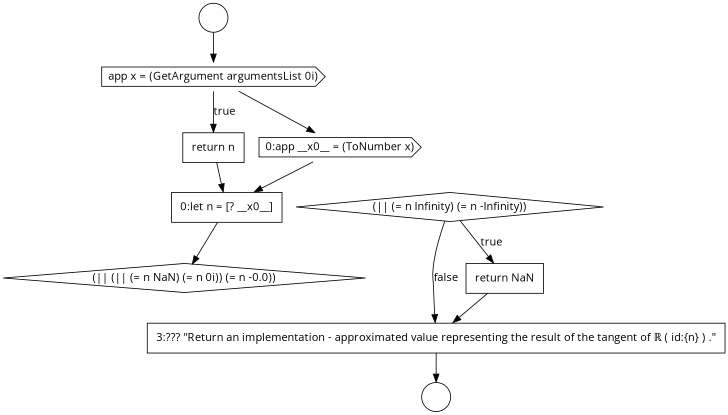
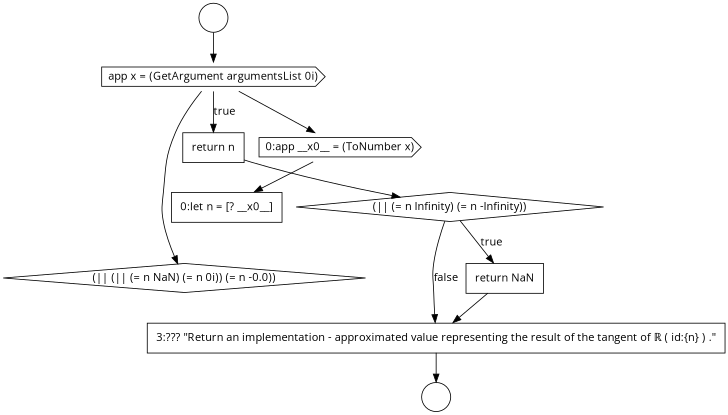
edge "return n" -> "0:let n = [? __x0__]": now "return n" -> "(|| (= n Infinity) (= n -Infinity))"
edge "0:let n = [? __x0__]" -> "(|| (|| (= n NaN) (= n 0i)) (= n -0.0))": now "app x = (GetArgument argumentsList 0i)" -> "(|| (|| (= n NaN) (= n 0i)) (= n -0.0))"
